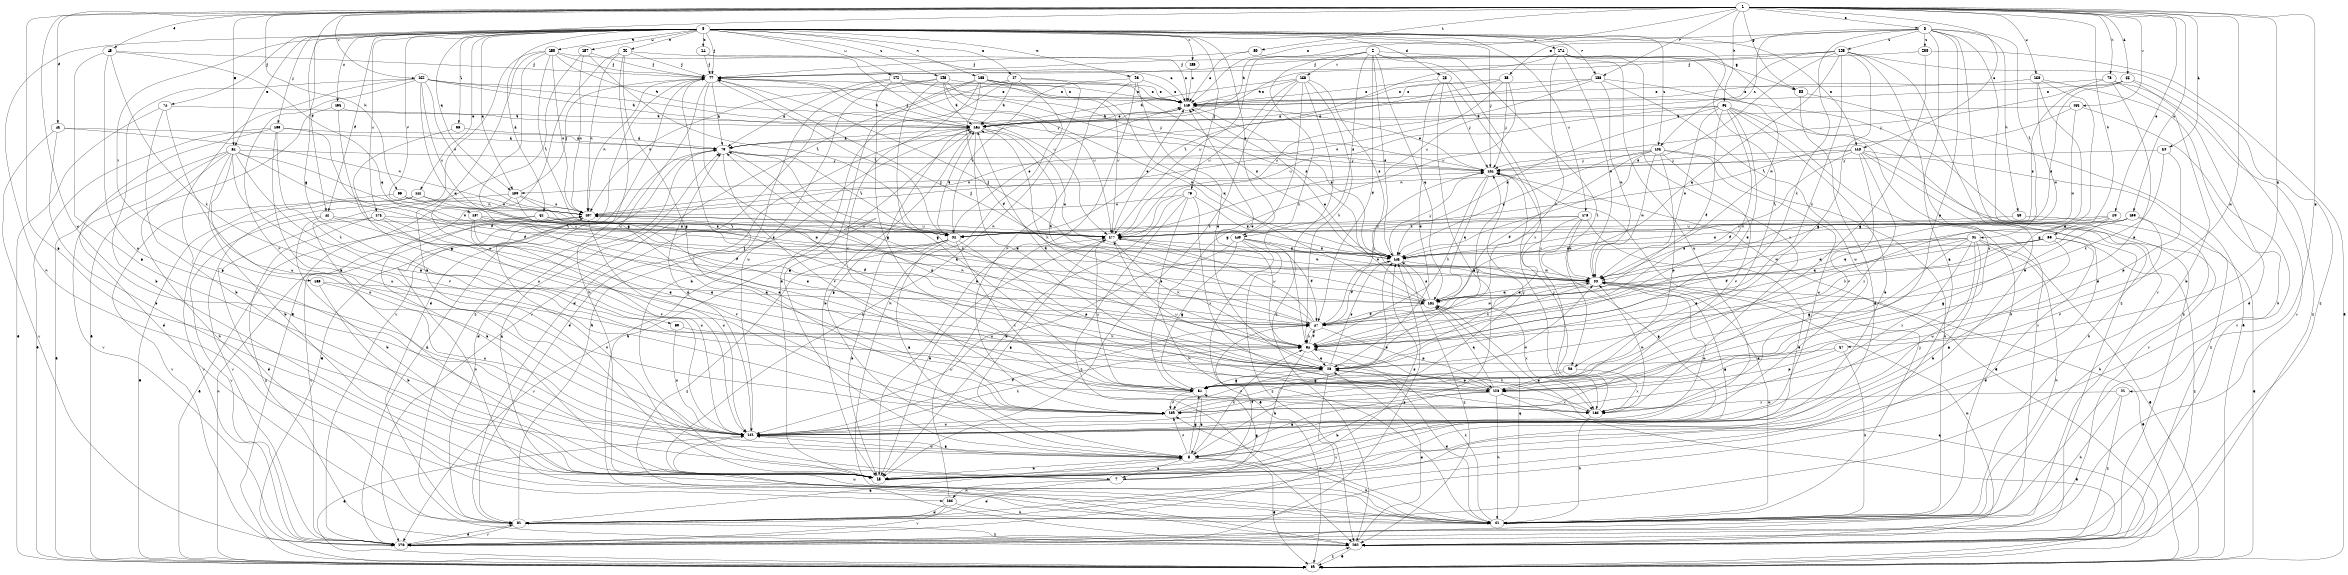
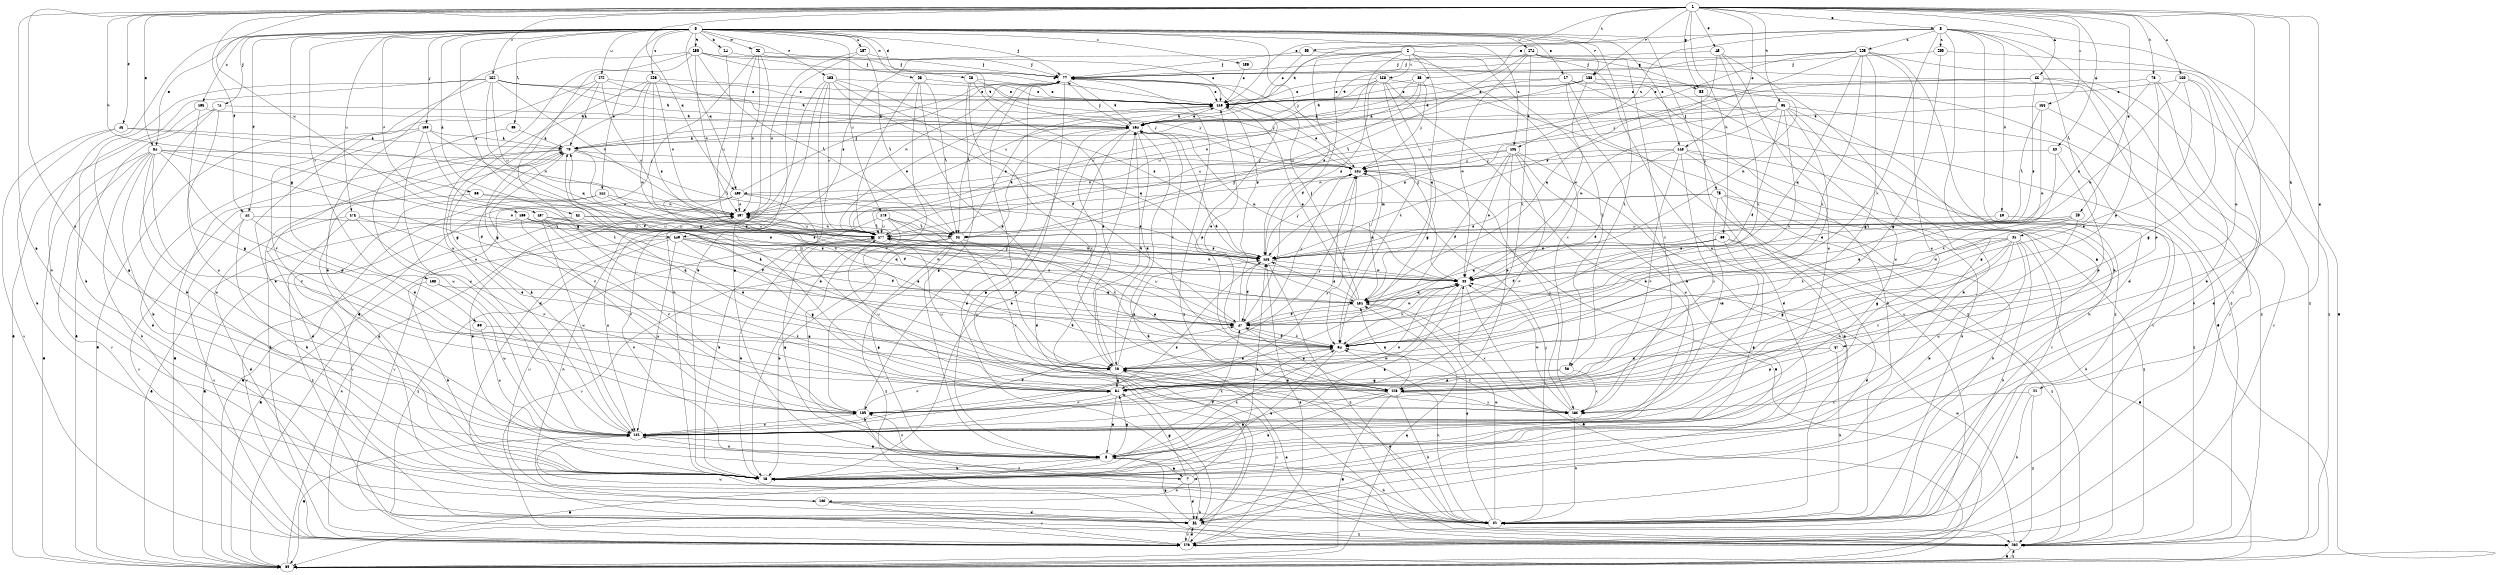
edge "196" -> "146": removed, label "s"
